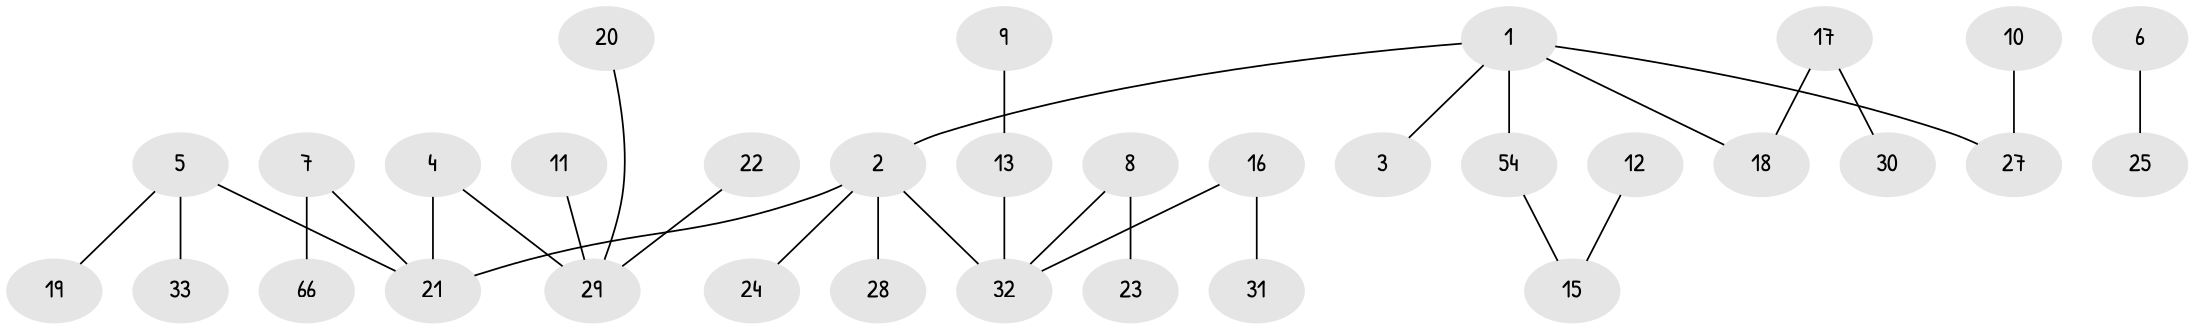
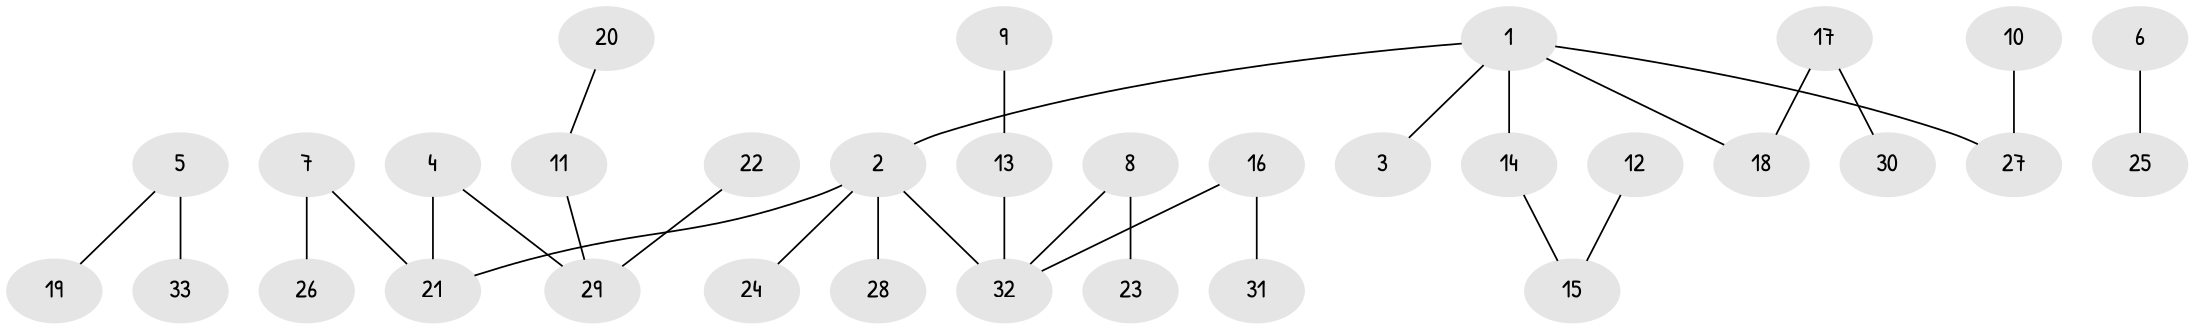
node "54": label "54" -> "14"
edge "20" -- "29": now "20" -- "11"
edge "5" -- "21": removed
node "66": label "66" -> "26"
